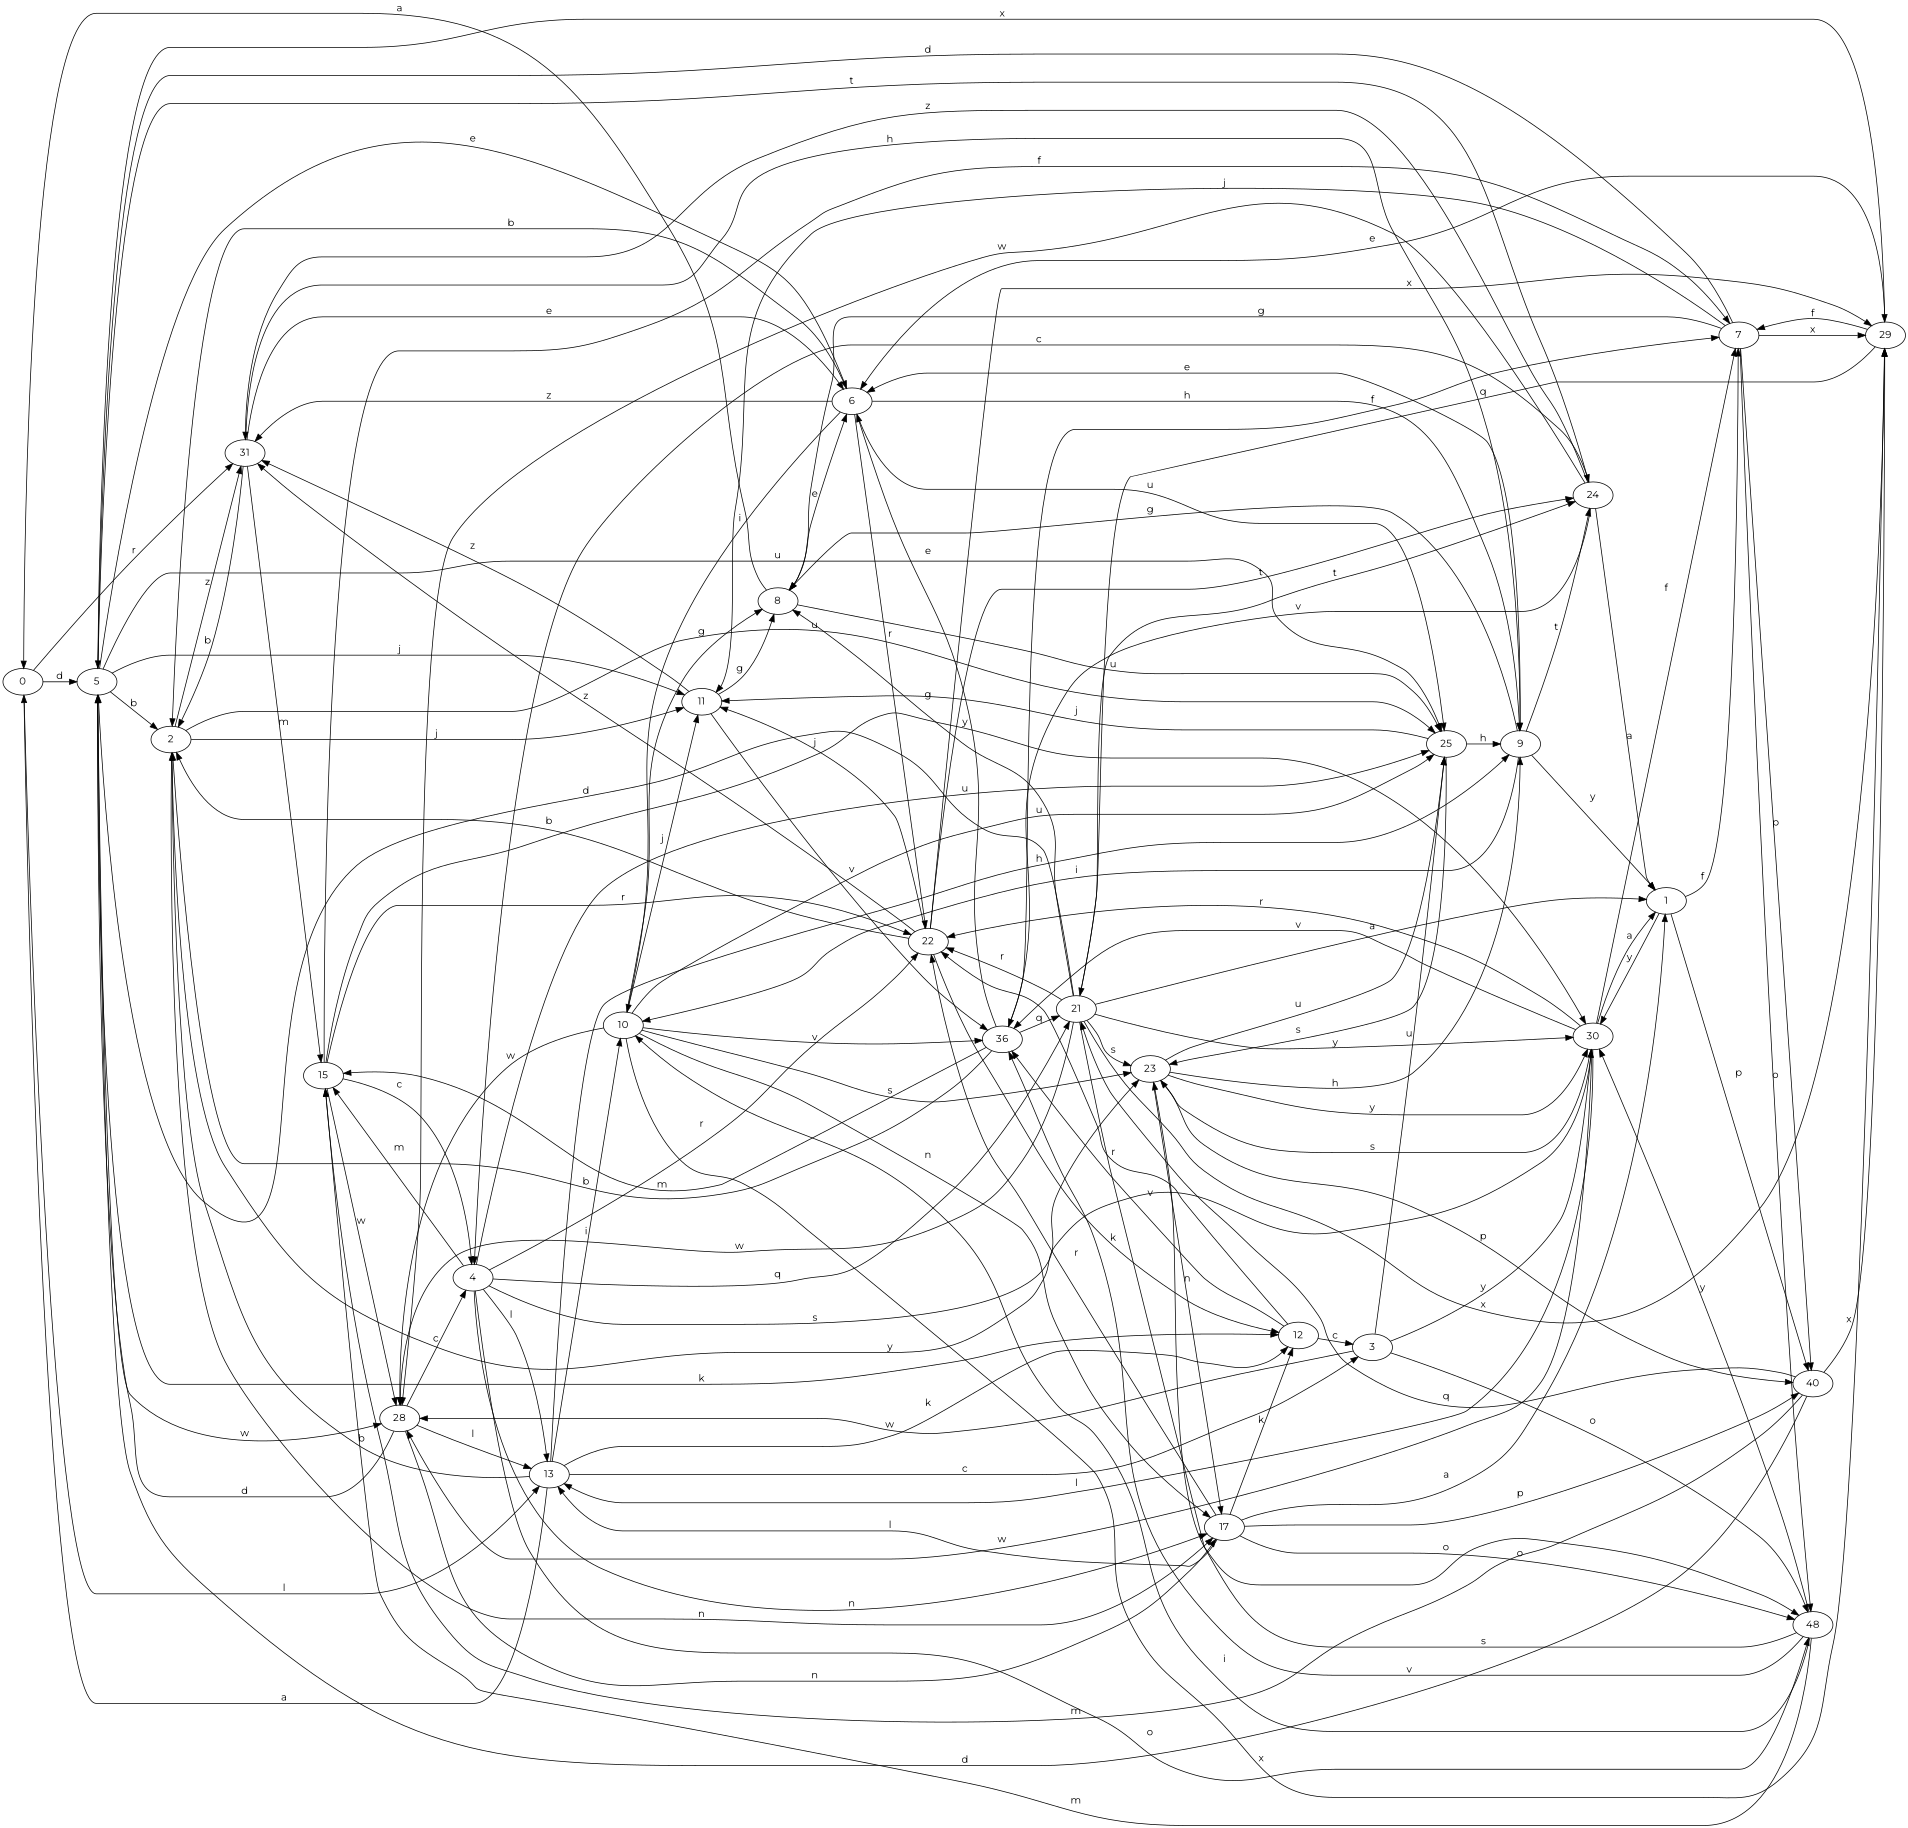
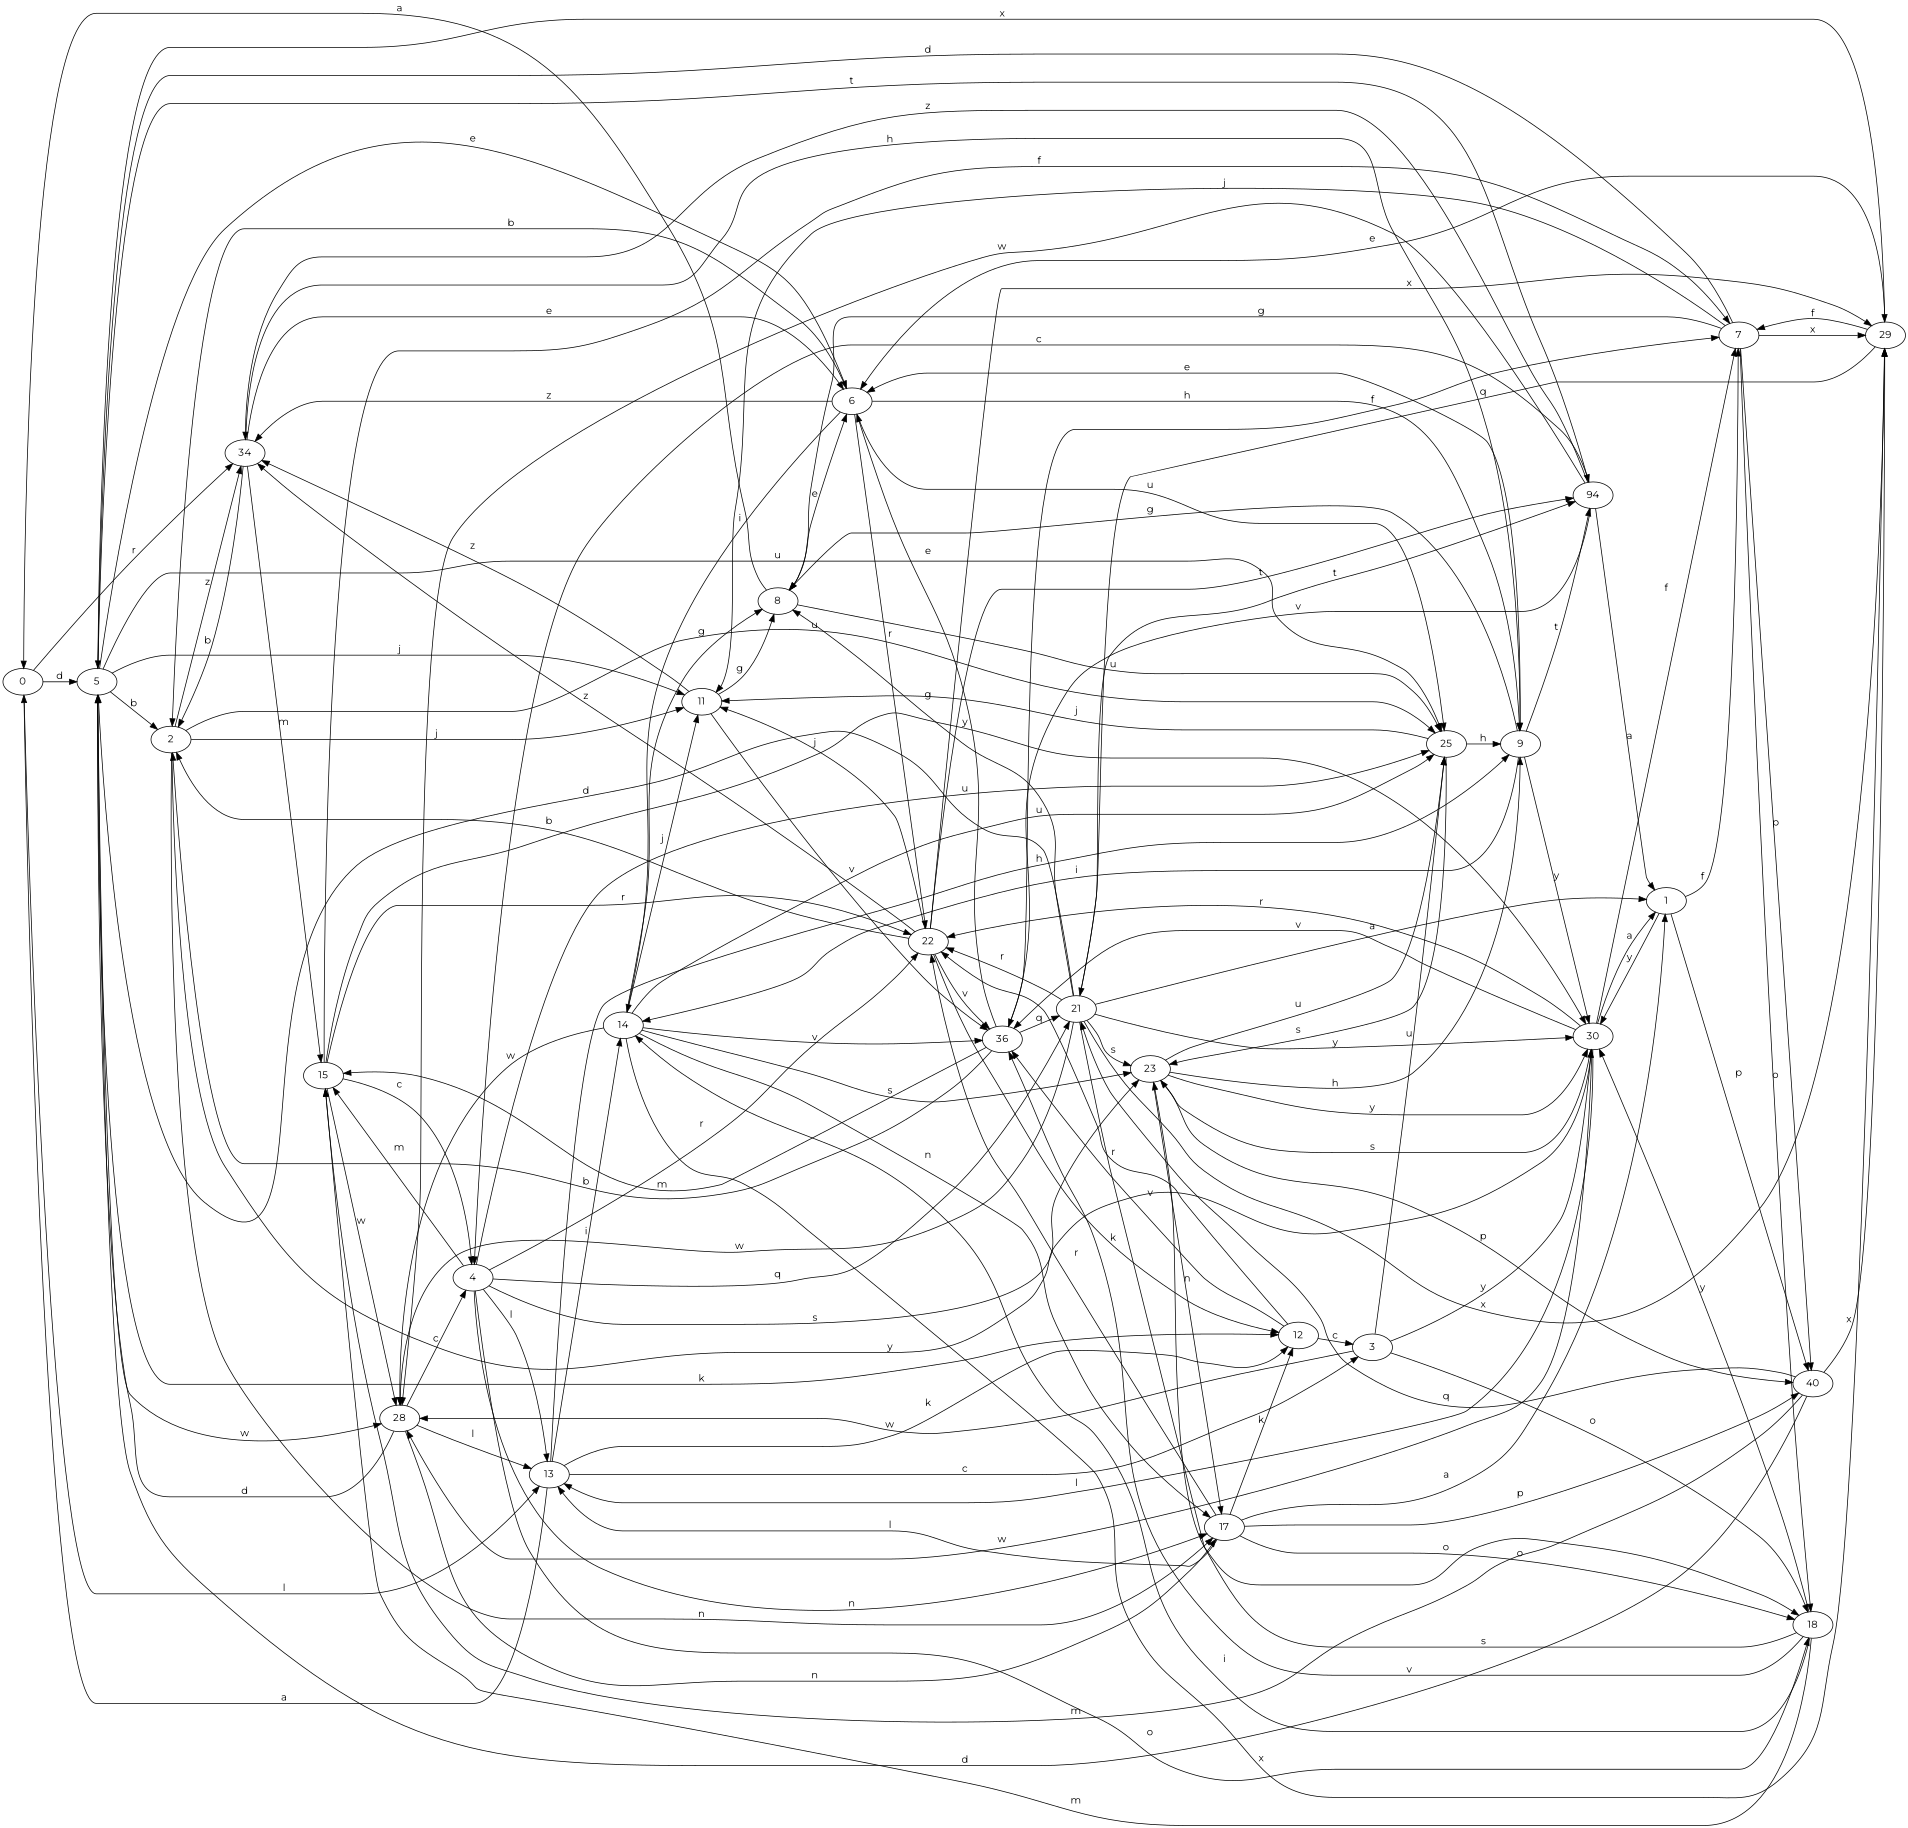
node "31": label "31" -> "34"
node "24": label "24" -> "94"
edge "9" -> "1": now "9" -> "30"
edge "22" -> "36": added, label "v"
node "10": label "10" -> "14"
edge "13" -> "2": removed, label "b"
node "48": label "48" -> "18"
